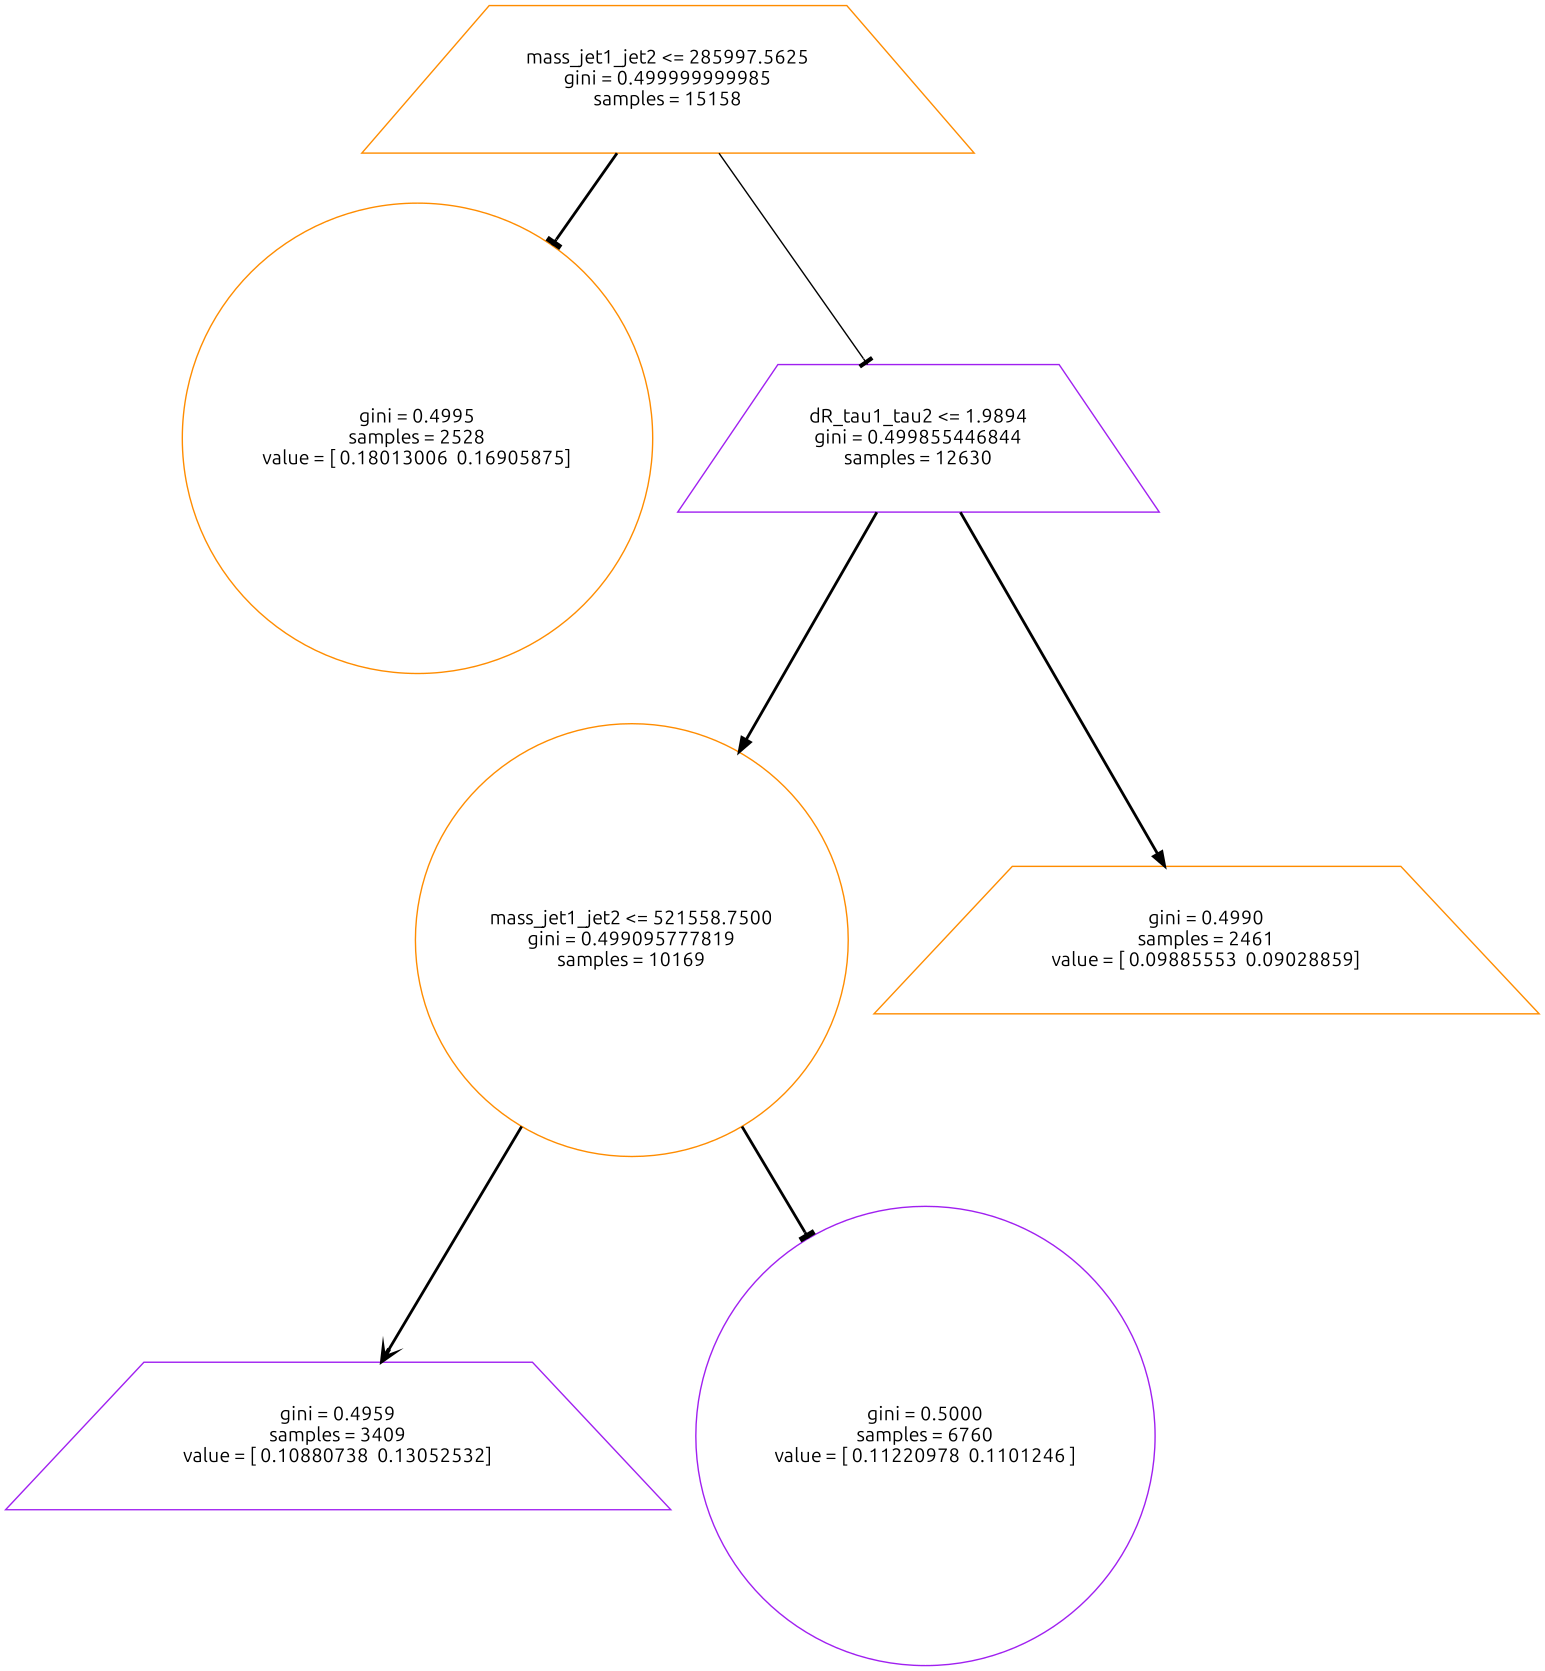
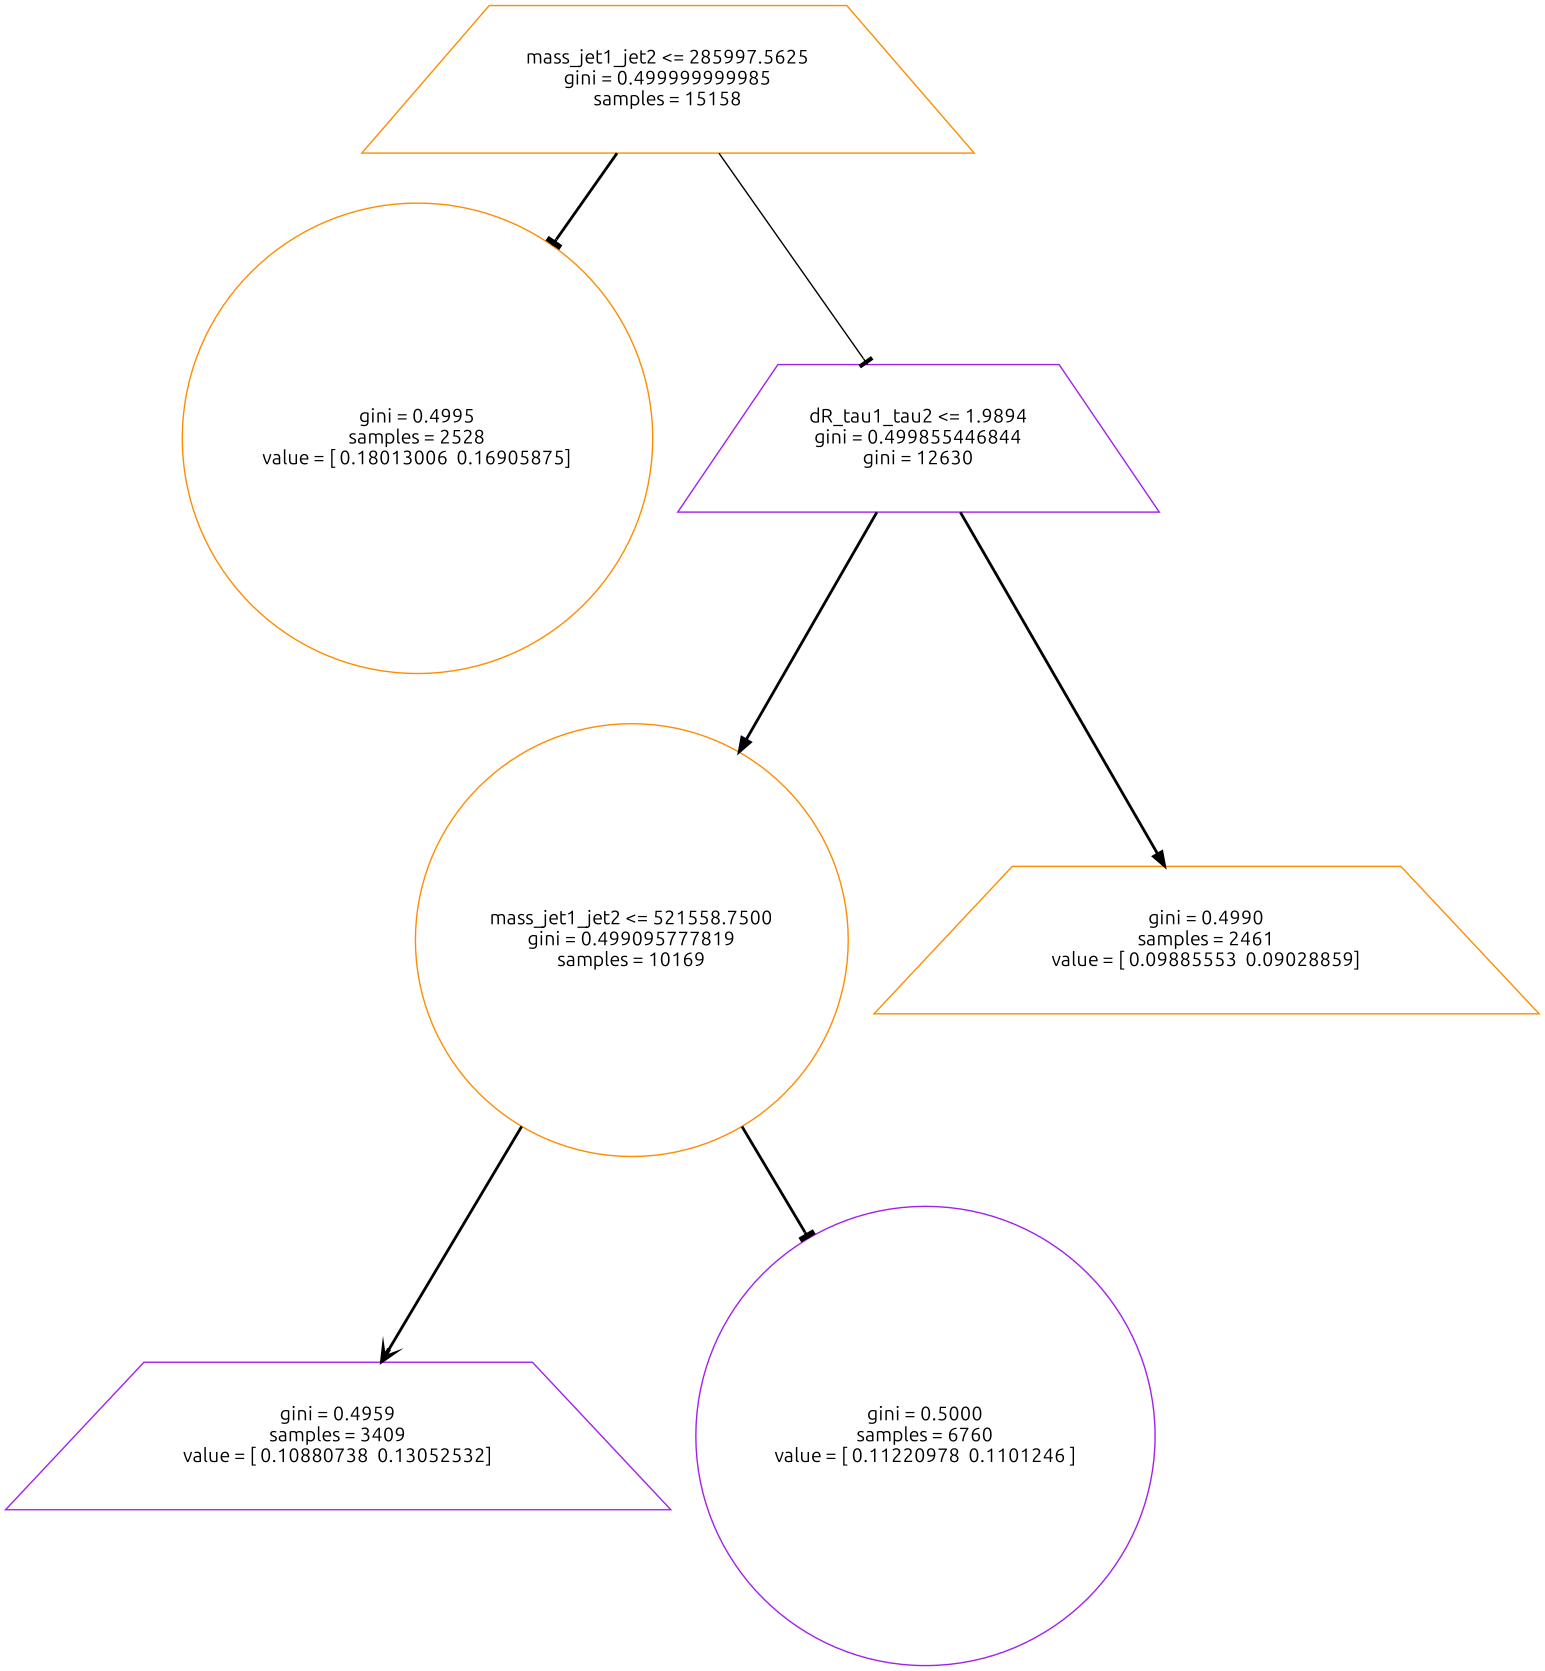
node "dR_tau1_tau2 <= 1.9894 gini = 0.499855446844 samples = 12630": label "dR_tau1_tau2 <= 1.9894 gini = 0.499855446844 samples = 12630" -> "dR_tau1_tau2 <= 1.9894 gini = 0.499855446844 gini = 12630"
